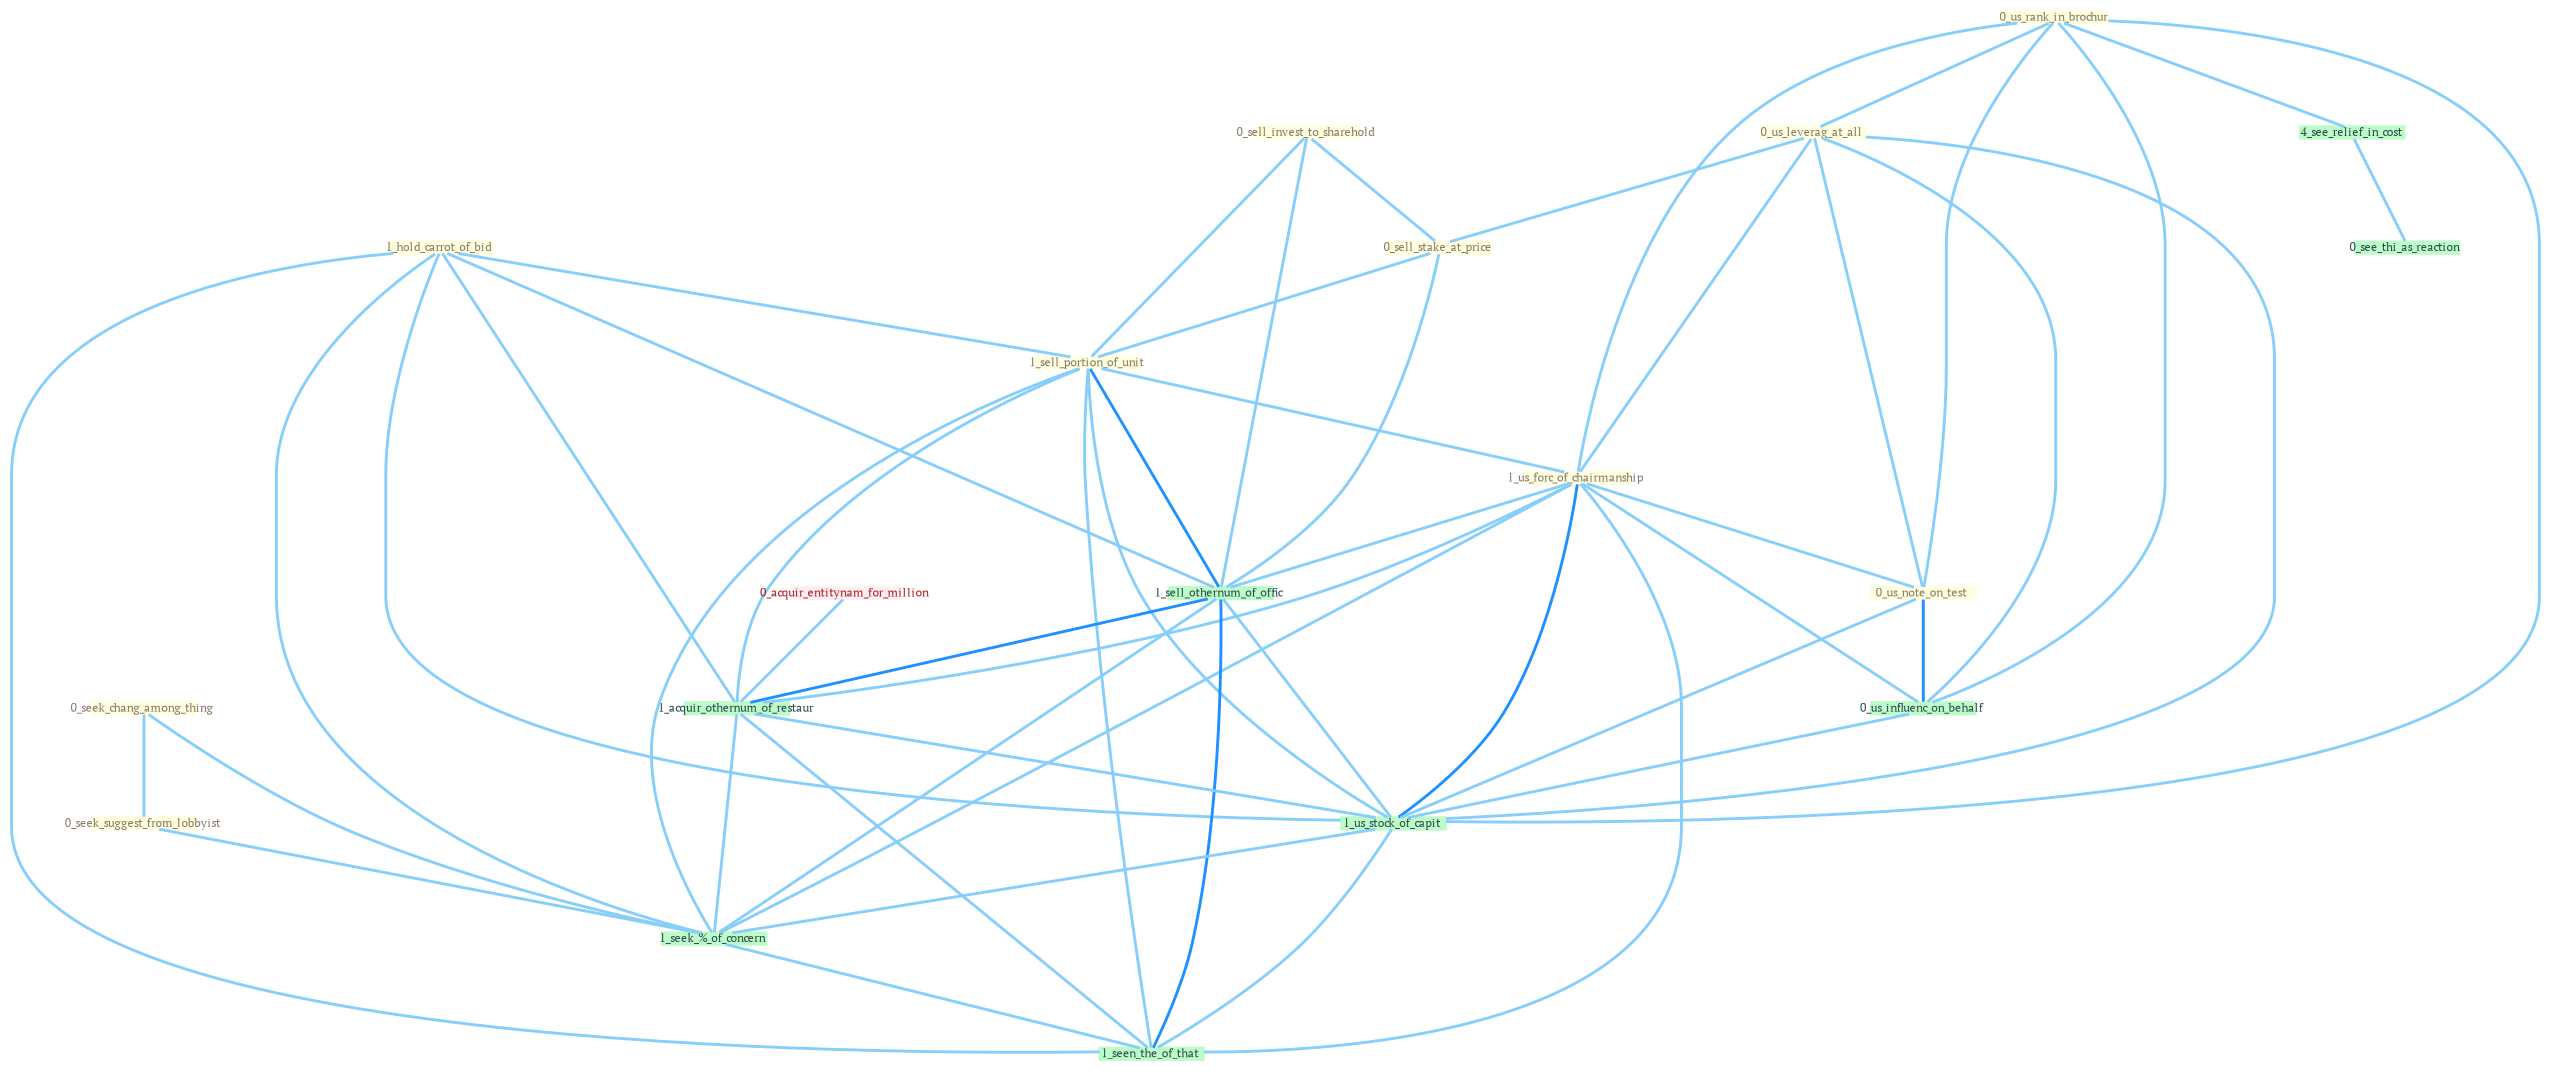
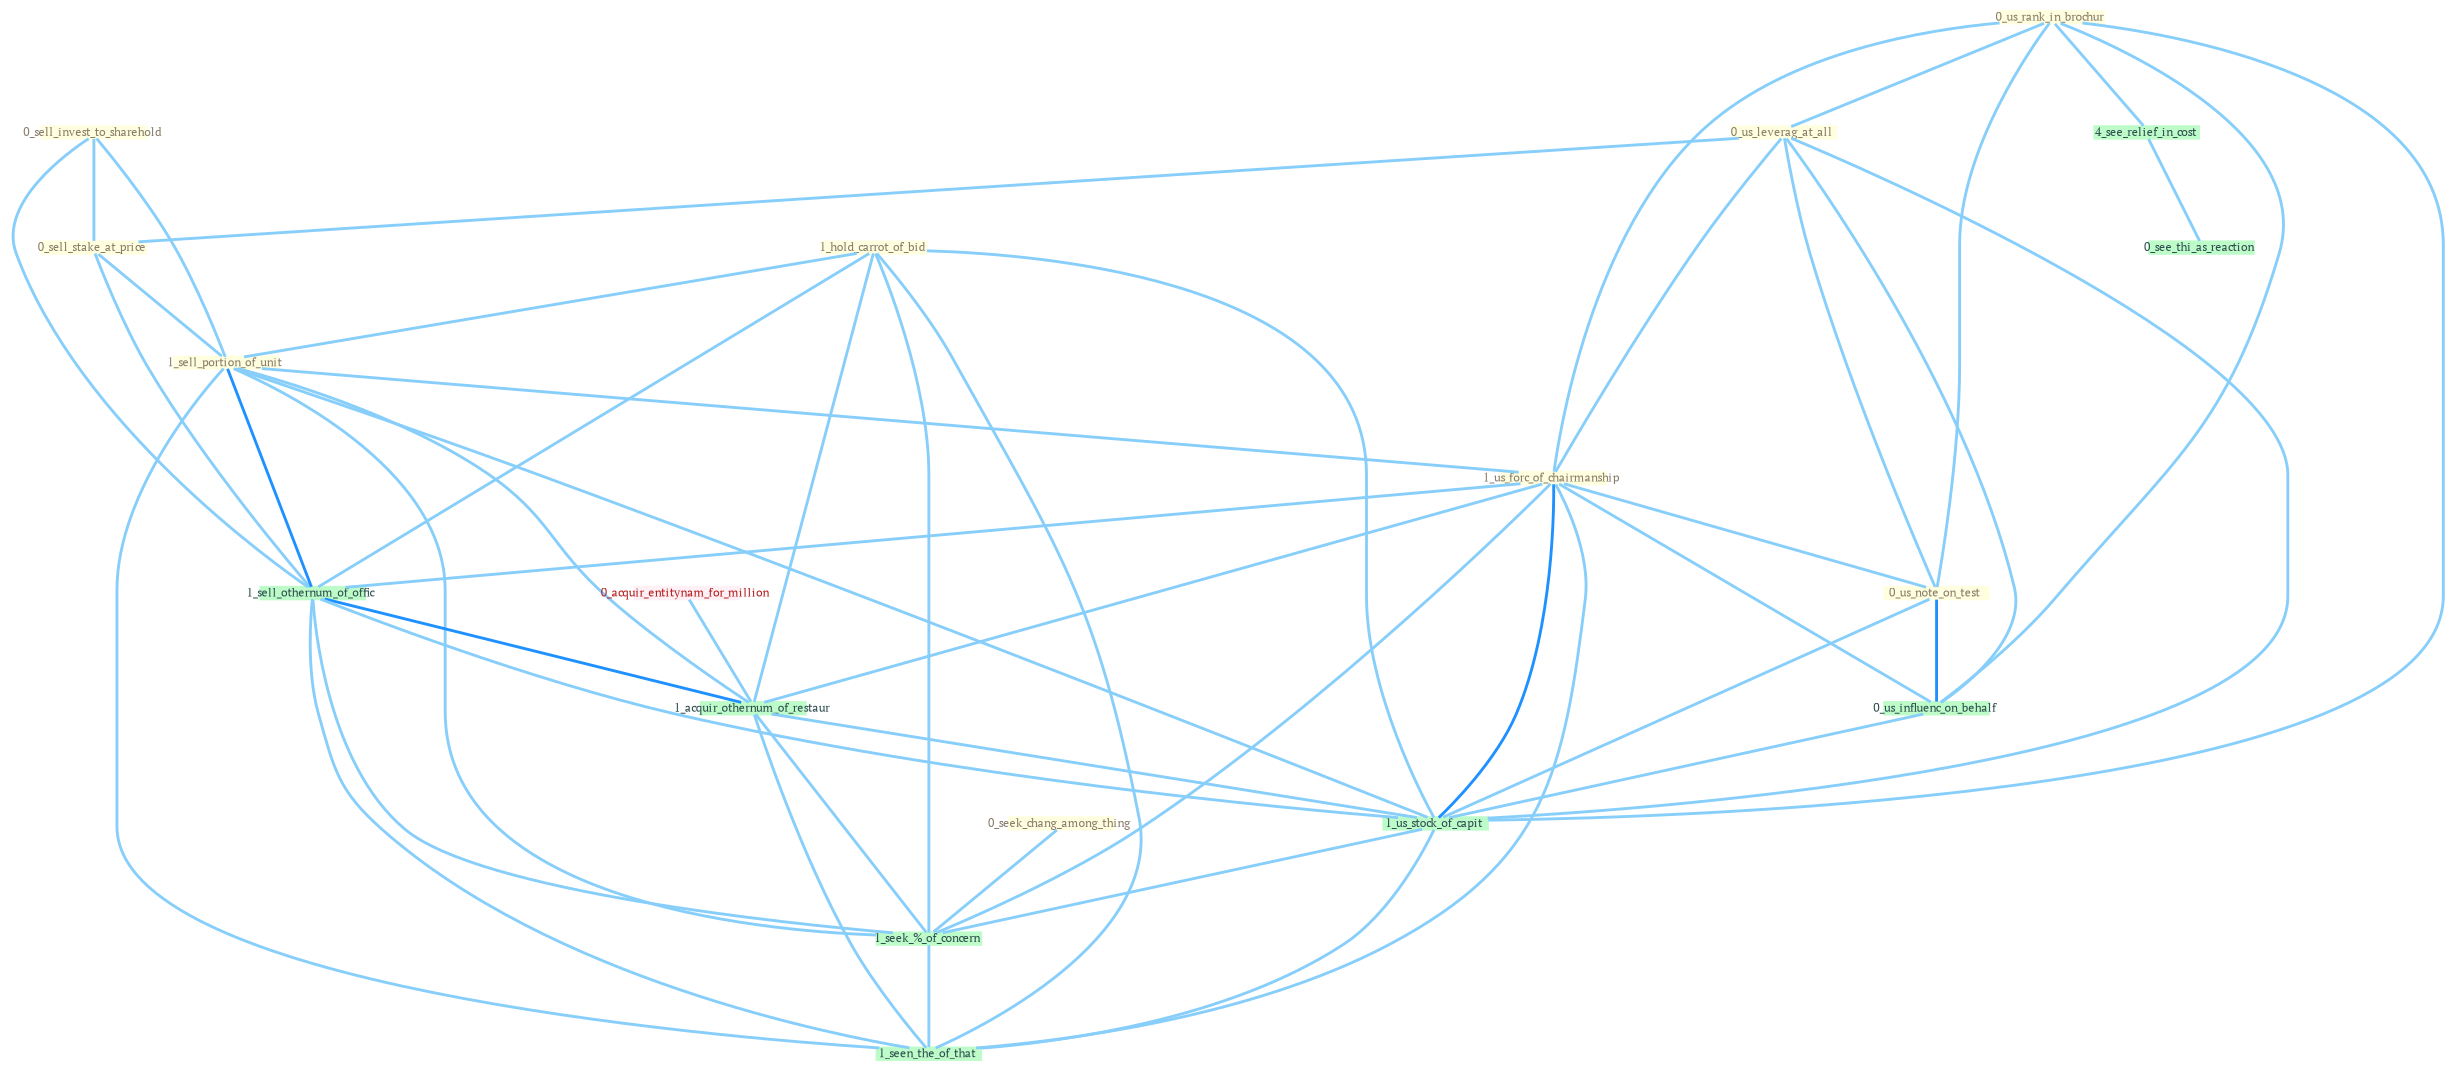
edge "1_sell_othernum_of_offic" -- "1_seen_the_of_that": color #1e90ff -> #87cefa
node "0_seek_suggest_from_lobbyist": removed
